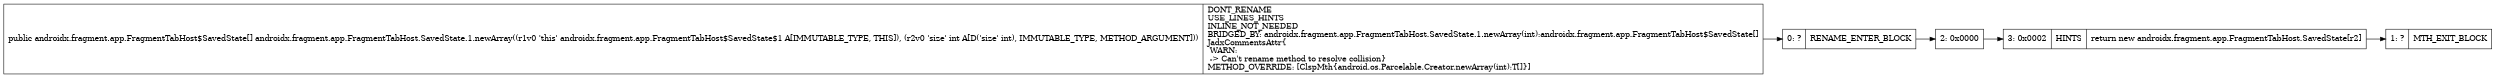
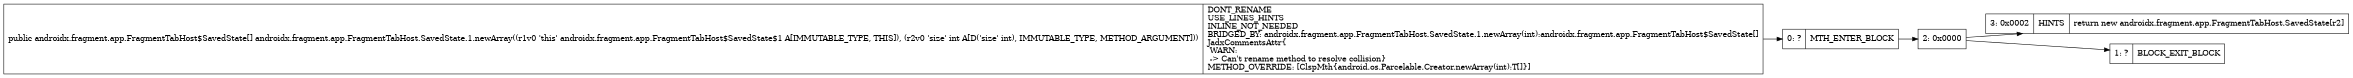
node "0: ?": text "RENAME_ENTER_BLOCK" -> "MTH_ENTER_BLOCK"
edge "3: 0x0002" -> "1: ?": now "2: 0x0000" -> "1: ?"
node "1: ?": text "MTH_EXIT_BLOCK" -> "BLOCK_EXIT_BLOCK"
